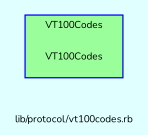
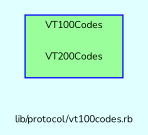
node "VT100Codes": label "VT100Codes" -> "VT200Codes"
